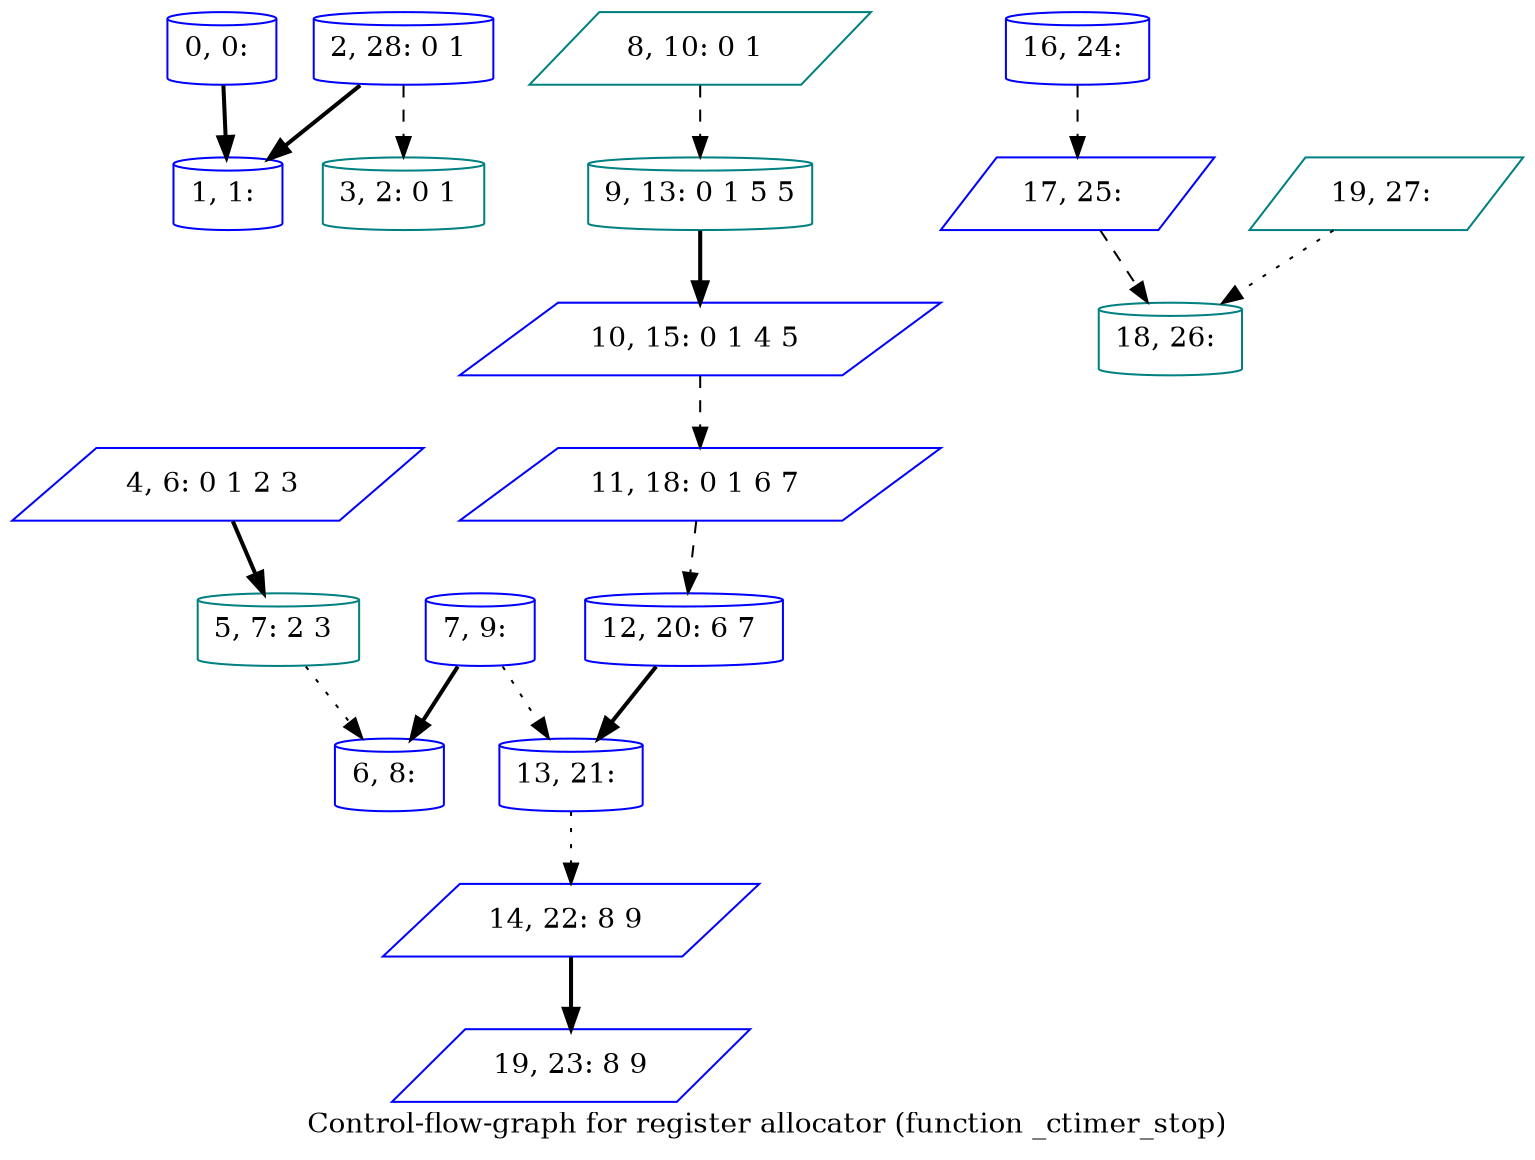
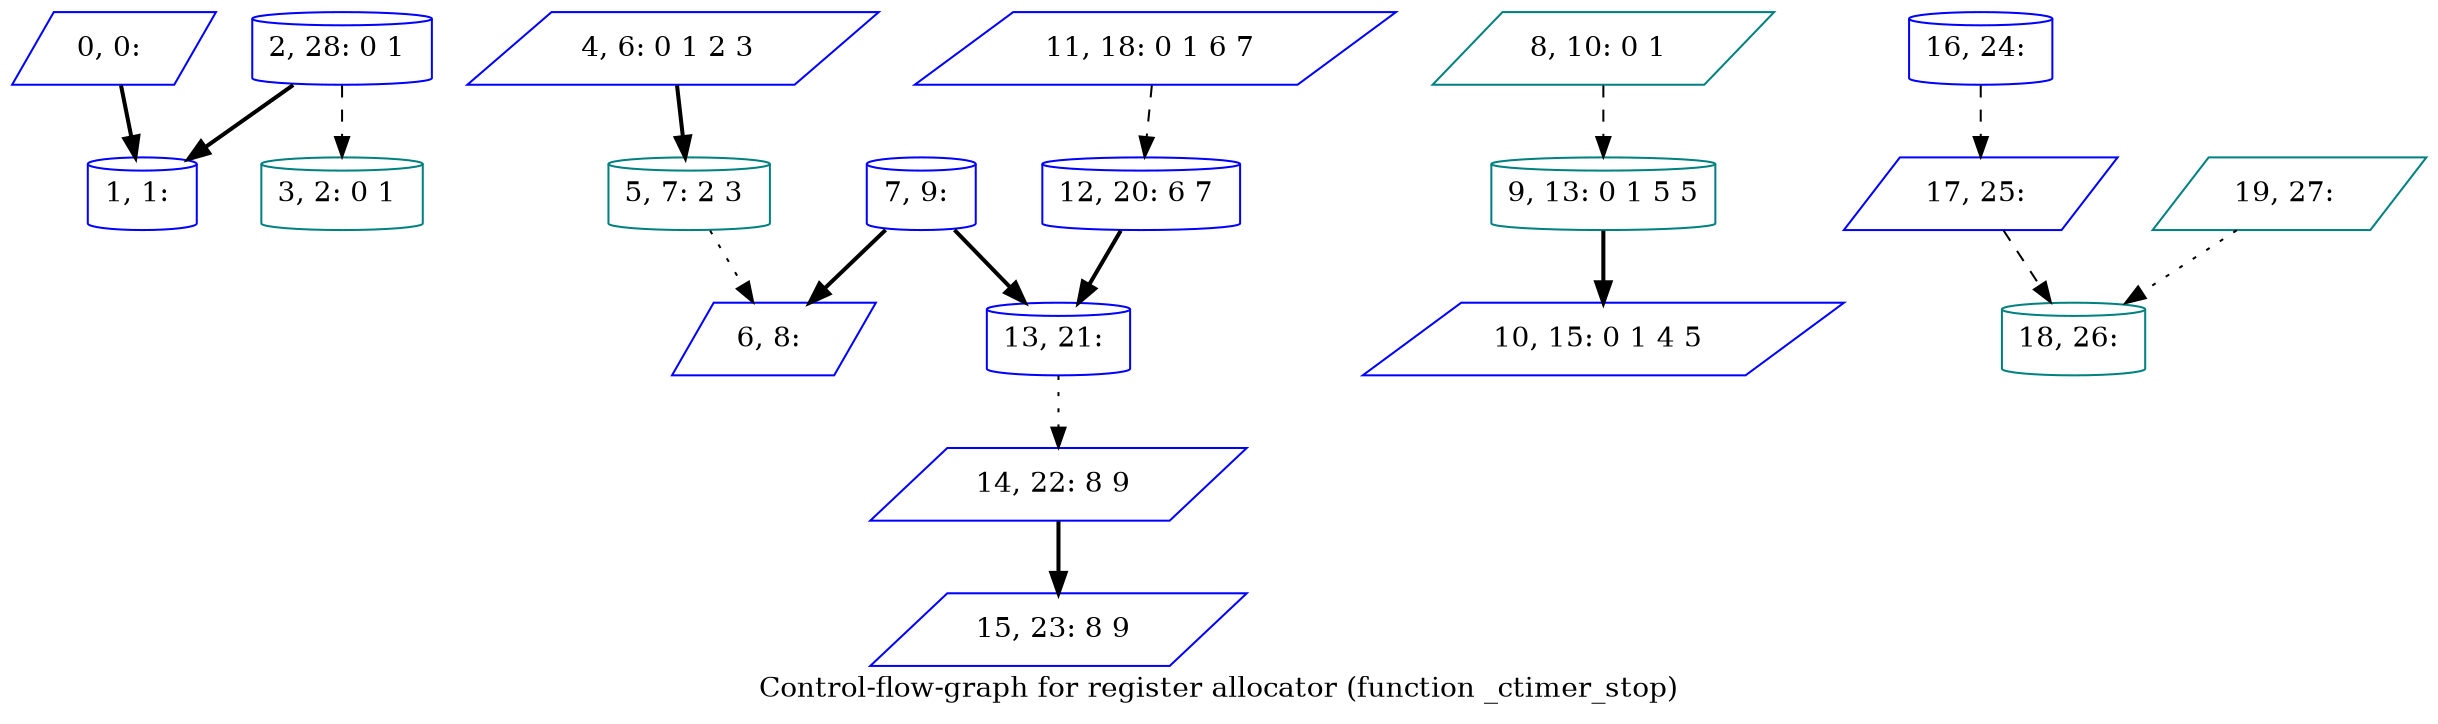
node "0, 0:": shape cylinder -> parallelogram
edge "10, 15: 0 1 4 5" -> "11, 18: 0 1 6 7": removed
edge "7, 9:" -> "13, 21:": style dotted -> bold
node "6, 8:": shape cylinder -> parallelogram
node "19, 23: 8 9": label "19, 23: 8 9" -> "15, 23: 8 9"
